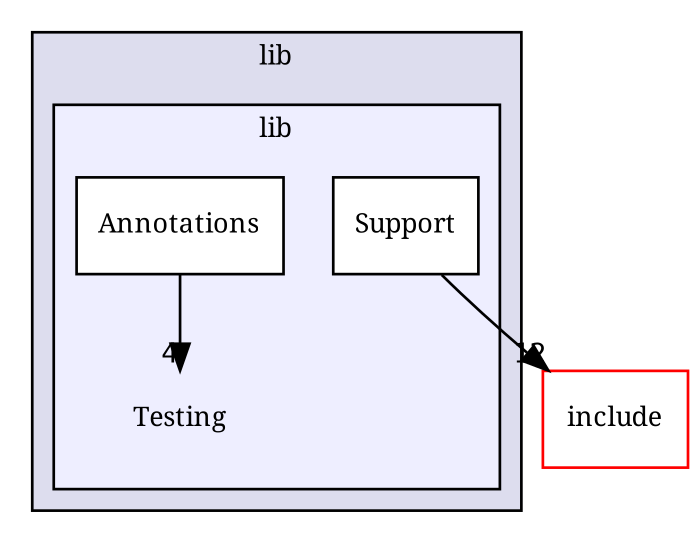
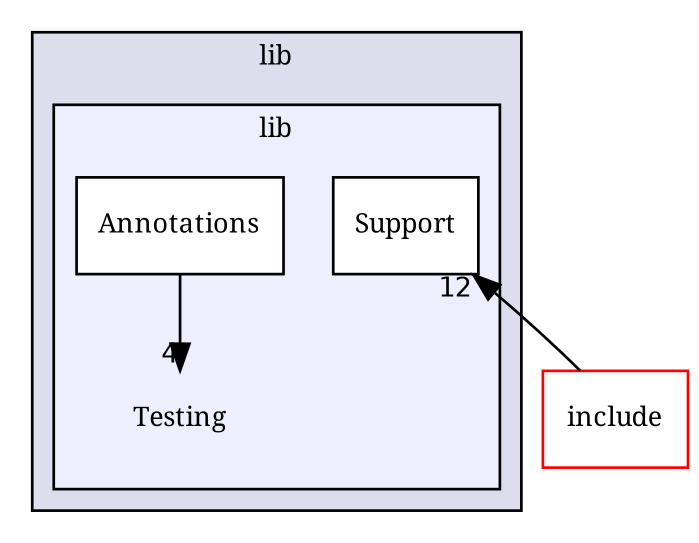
edge "Support" -> "include": reversed
